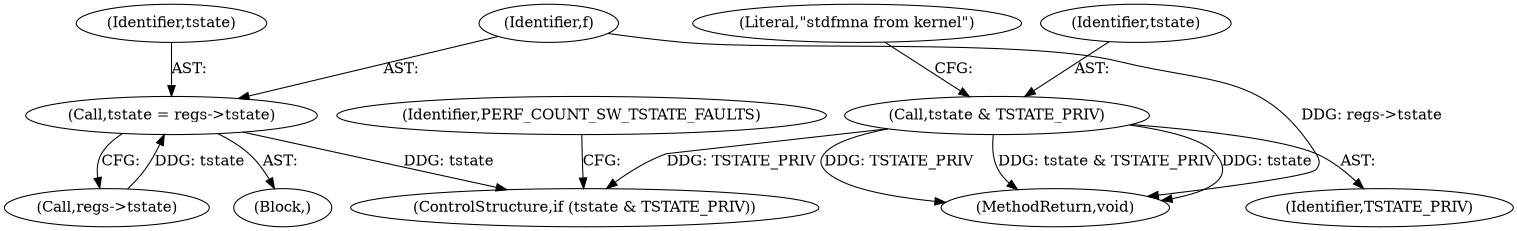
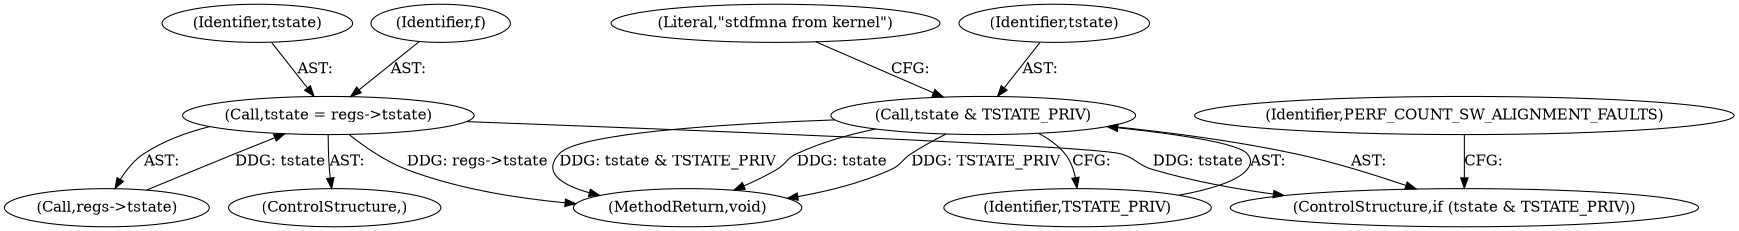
edge "(Identifier,f)" -> "(MethodReturn,void)": now "(Call,tstate = regs->tstate)" -> "(MethodReturn,void)"
node "(Identifier,PERF_COUNT_SW_TSTATE_FAULTS)": label "(Identifier,PERF_COUNT_SW_TSTATE_FAULTS)" -> "(Identifier,PERF_COUNT_SW_ALIGNMENT_FAULTS)"
edge "(Identifier,TSTATE_PRIV)" -> "(Call,tstate & TSTATE_PRIV)": added, label "AST:"
edge "(Call,tstate = regs->tstate)" -> "(Call,regs->tstate)": label "CFG: " -> "AST: "
edge "(Call,tstate & TSTATE_PRIV)" -> "(ControlStructure,if (tstate & TSTATE_PRIV))": label "DDG: TSTATE_PRIV" -> "AST: "
edge "(Call,tstate & TSTATE_PRIV)" -> "(Identifier,TSTATE_PRIV)": label "AST: " -> "CFG: "
node "(Block,)": label "(Block,)" -> "(ControlStructure,)"
